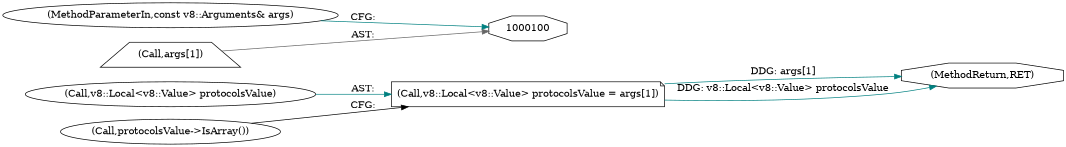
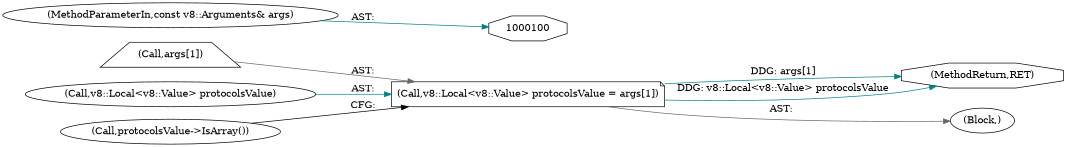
edge "(MethodParameterIn,const v8::Arguments& args)" -> "1000100": label "CFG: " -> "AST: "
edge "(Call,args[1])" -> "1000100": now "(Call,args[1])" -> "(Call,v8::Local<v8::Value> protocolsValue = args[1])"
node "(Block,)": added
